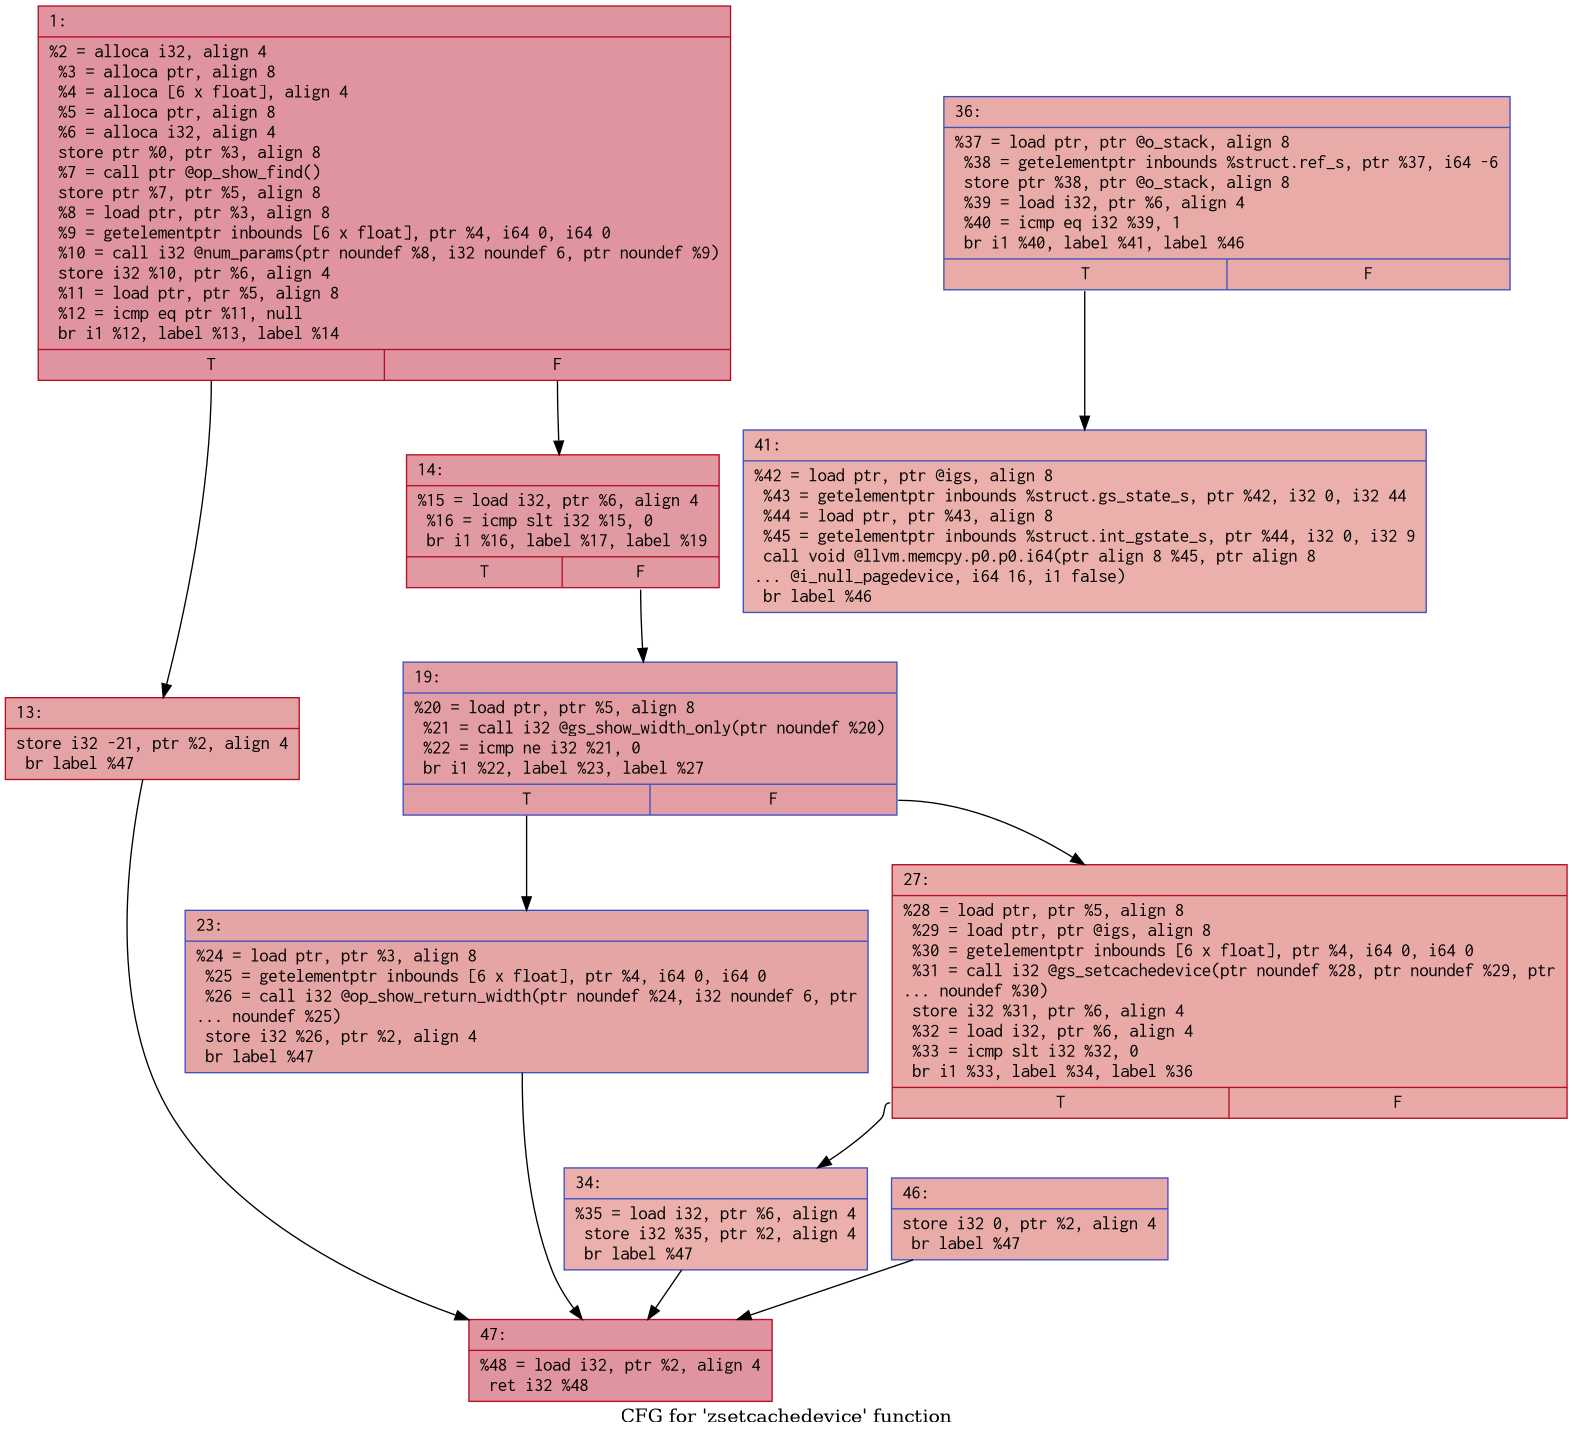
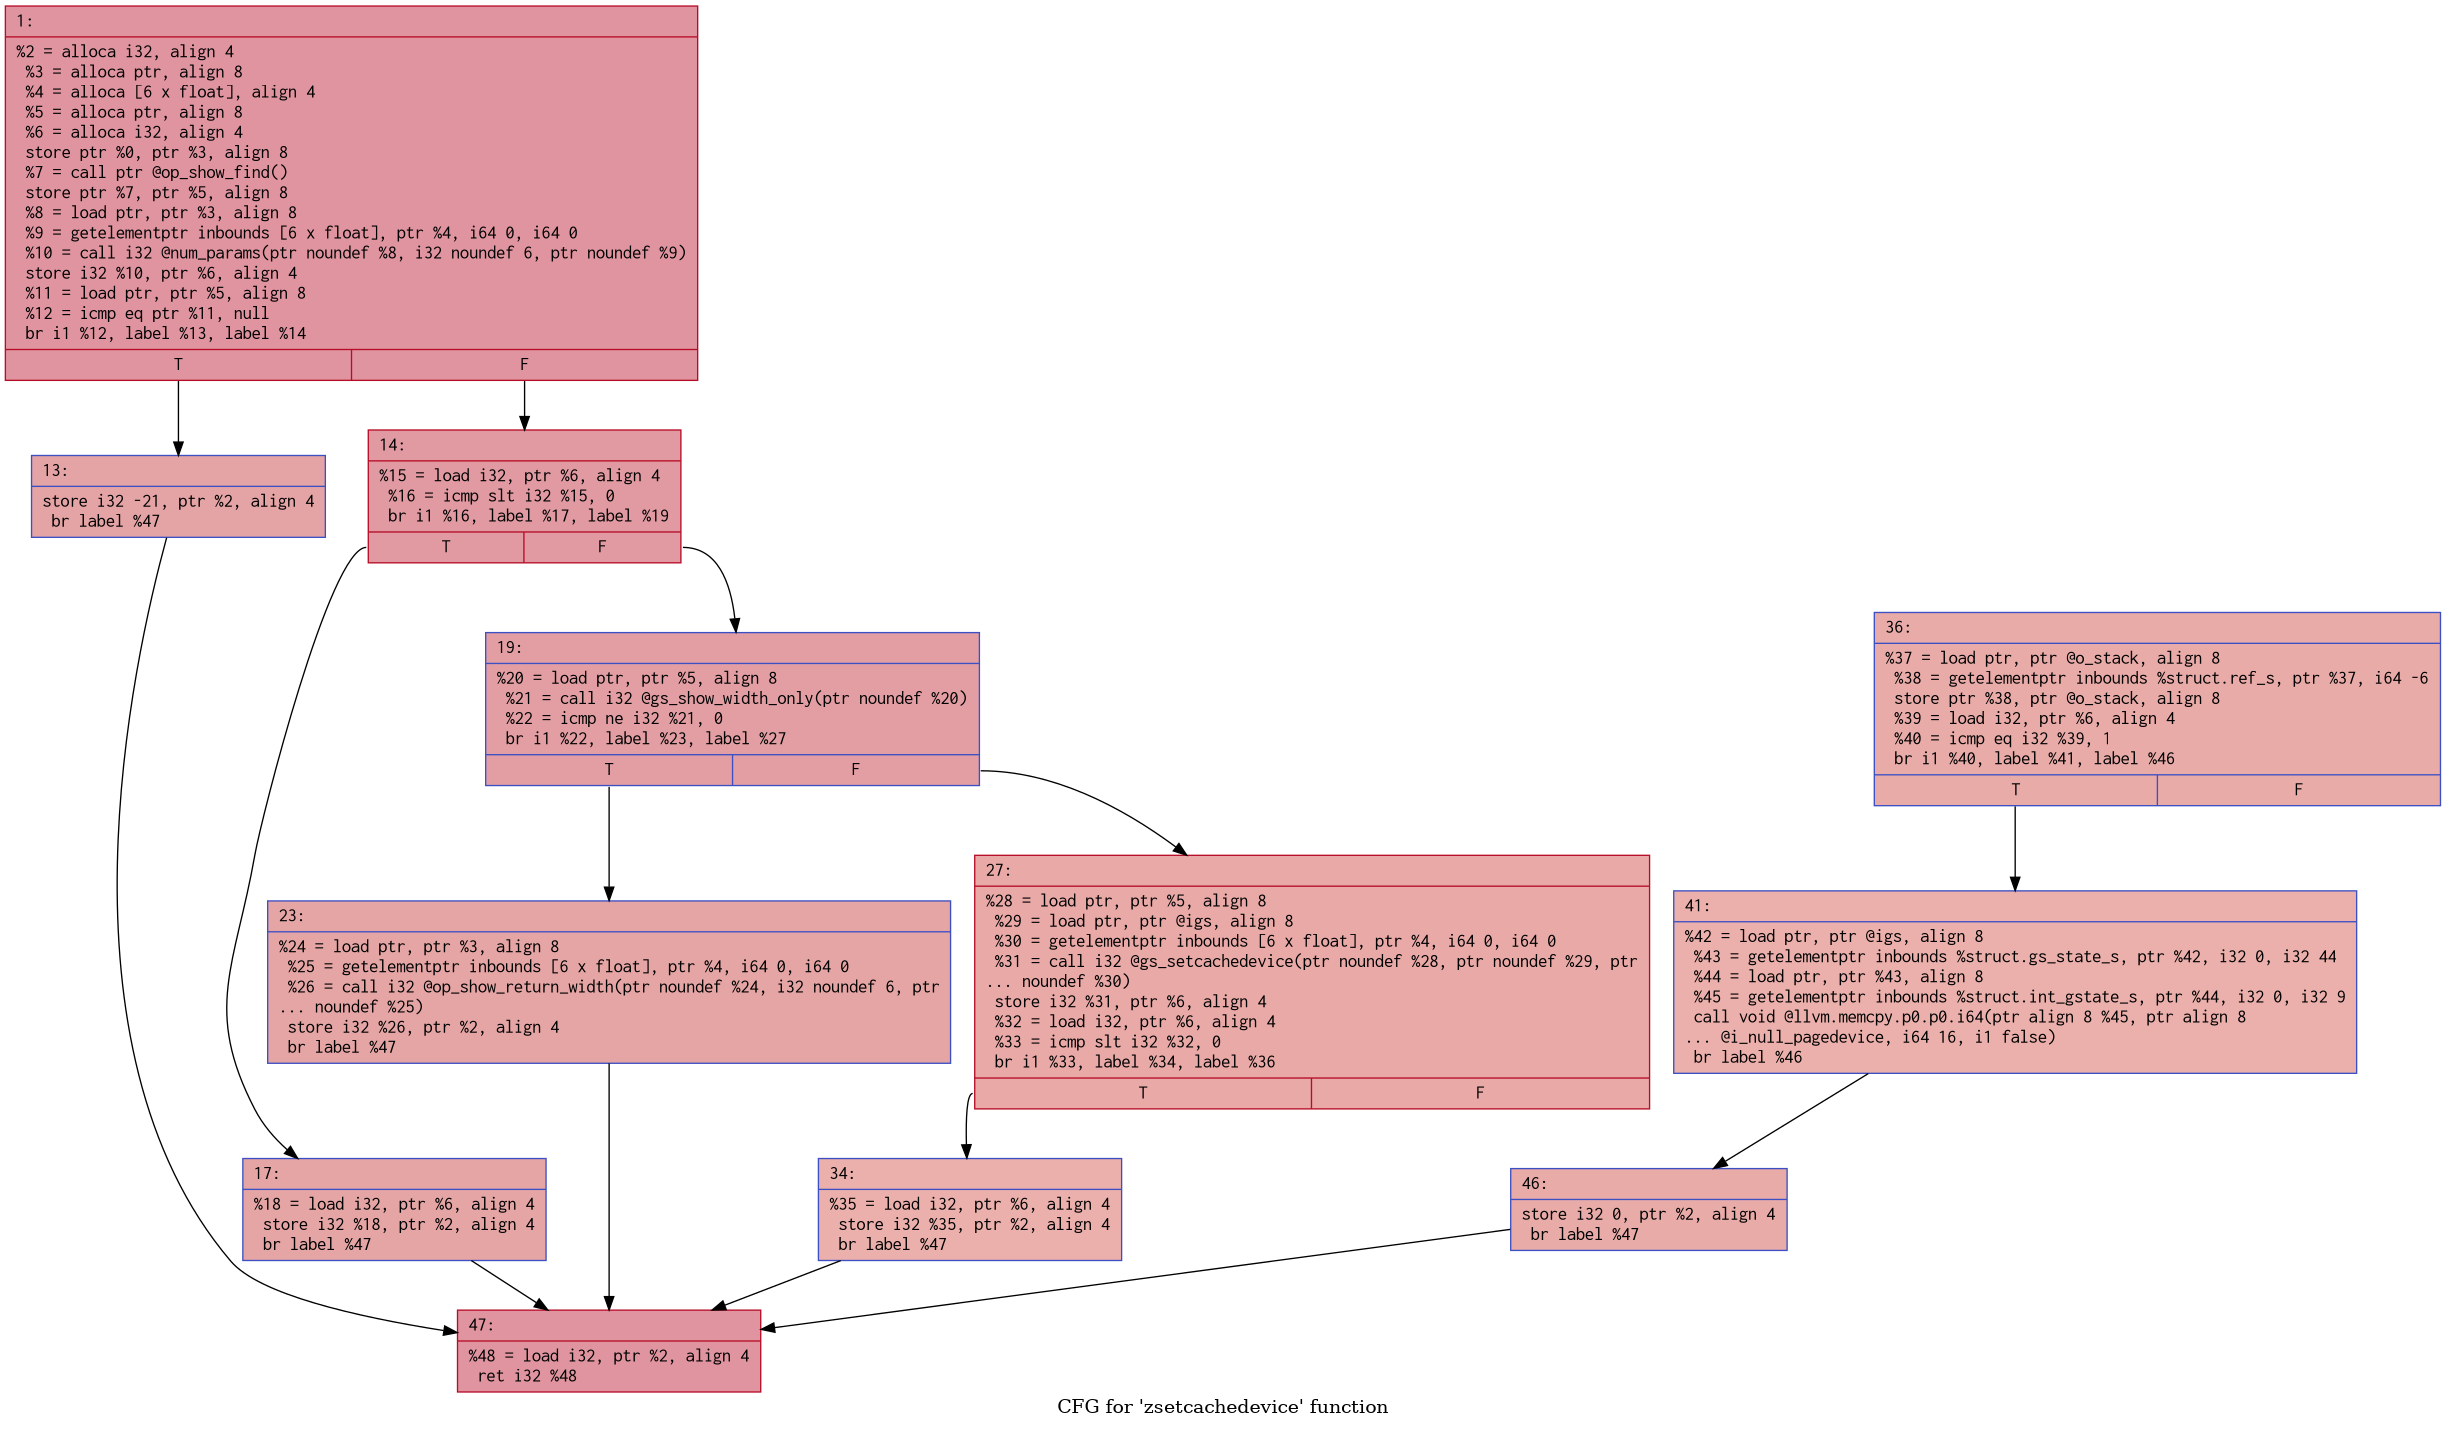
node "13:": color #b70d28ff -> #3d50c3ff
edge "41:" -> "46:": added
node "17:": added
